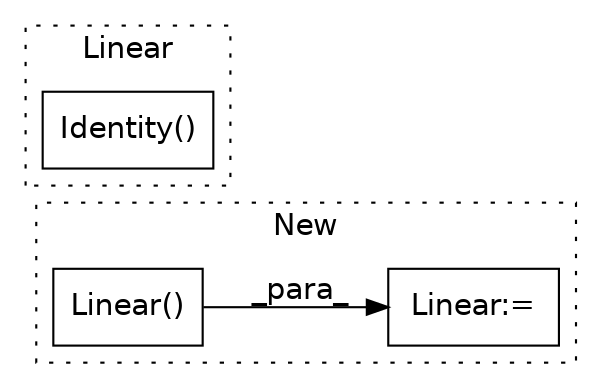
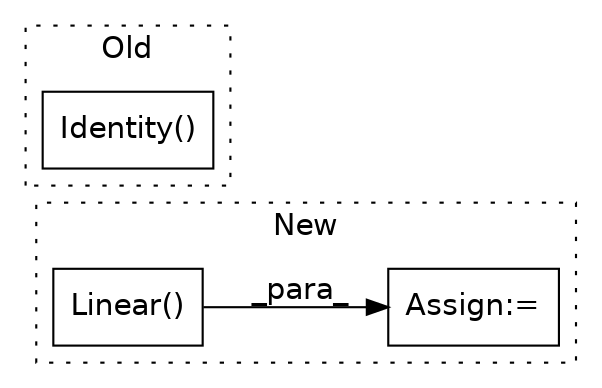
cluster "Linear": label "Linear" -> "Old"
node "Linear:=": label "Linear:=" -> "Assign:="
